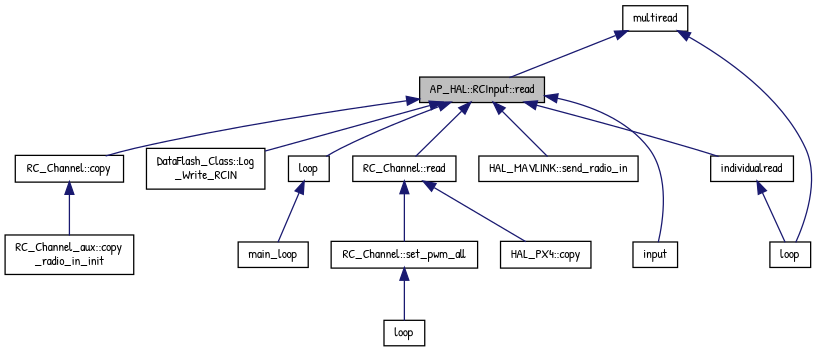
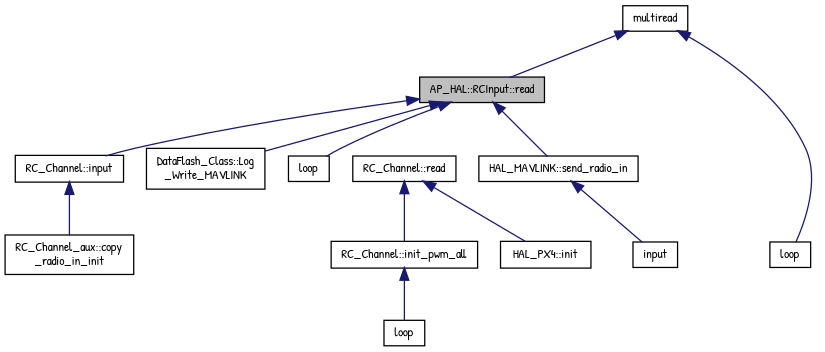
edge "RC_Channel::read" -> "AP_HAL::RCInput::read": removed
edge "input" -> "AP_HAL::RCInput::read": now "input" -> "HAL_MAVLINK::send_radio_in"
node "RC_Channel::copy": label "RC_Channel::copy" -> "RC_Channel::input"
node "DataFlash_Class::Log _Write_RCIN": label "DataFlash_Class::Log _Write_RCIN" -> "DataFlash_Class::Log _Write_MAVLINK"
node "individualread": removed
node "main_loop": removed
node "RC_Channel::set_pwm_all": label "RC_Channel::set_pwm_all" -> "RC_Channel::init_pwm_all"
node "HAL_PX4::copy": label "HAL_PX4::copy" -> "HAL_PX4::init"
